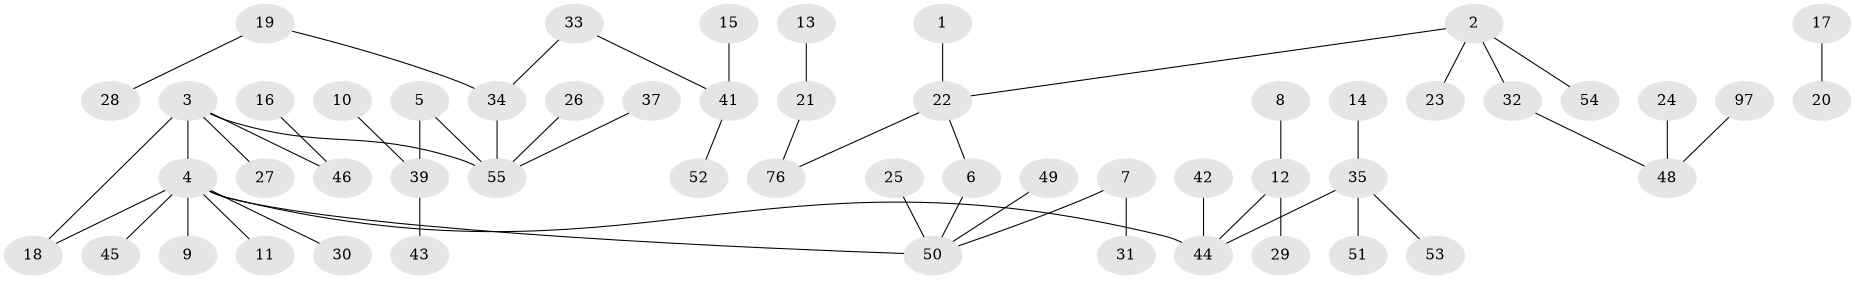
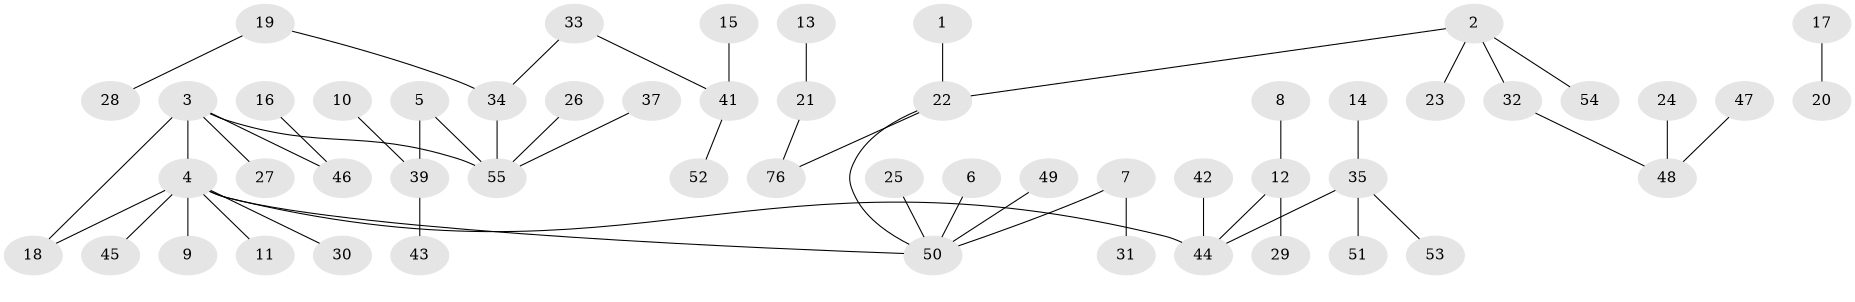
node "97": label "97" -> "47"
edge "22" -- "6": now "22" -- "50"
